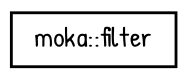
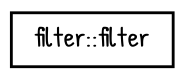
node "moka::filter": label "moka::filter" -> "filter::filter"
